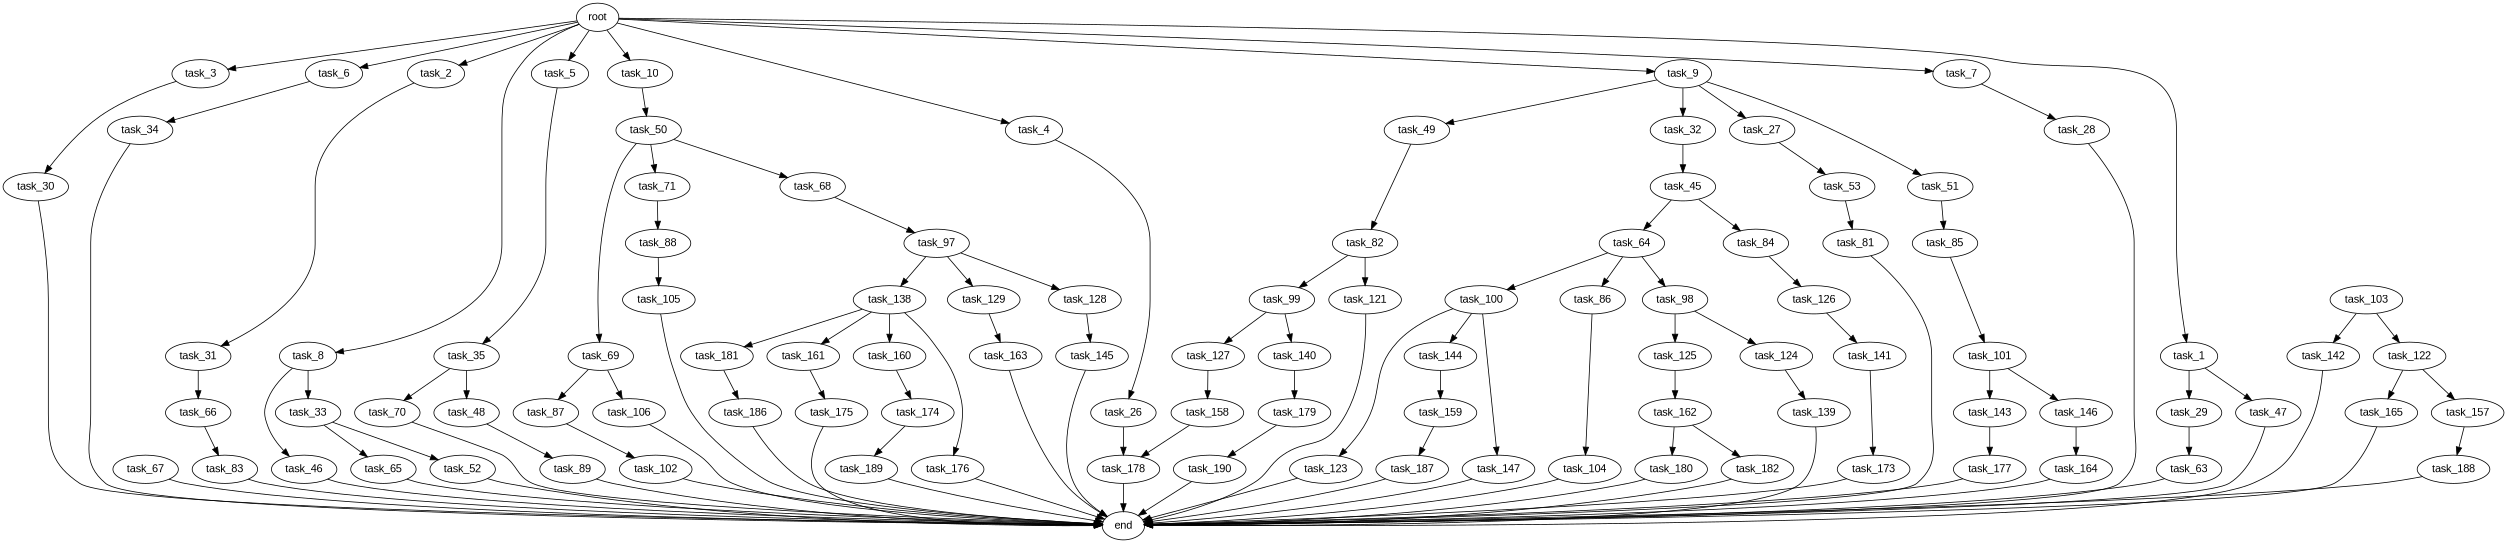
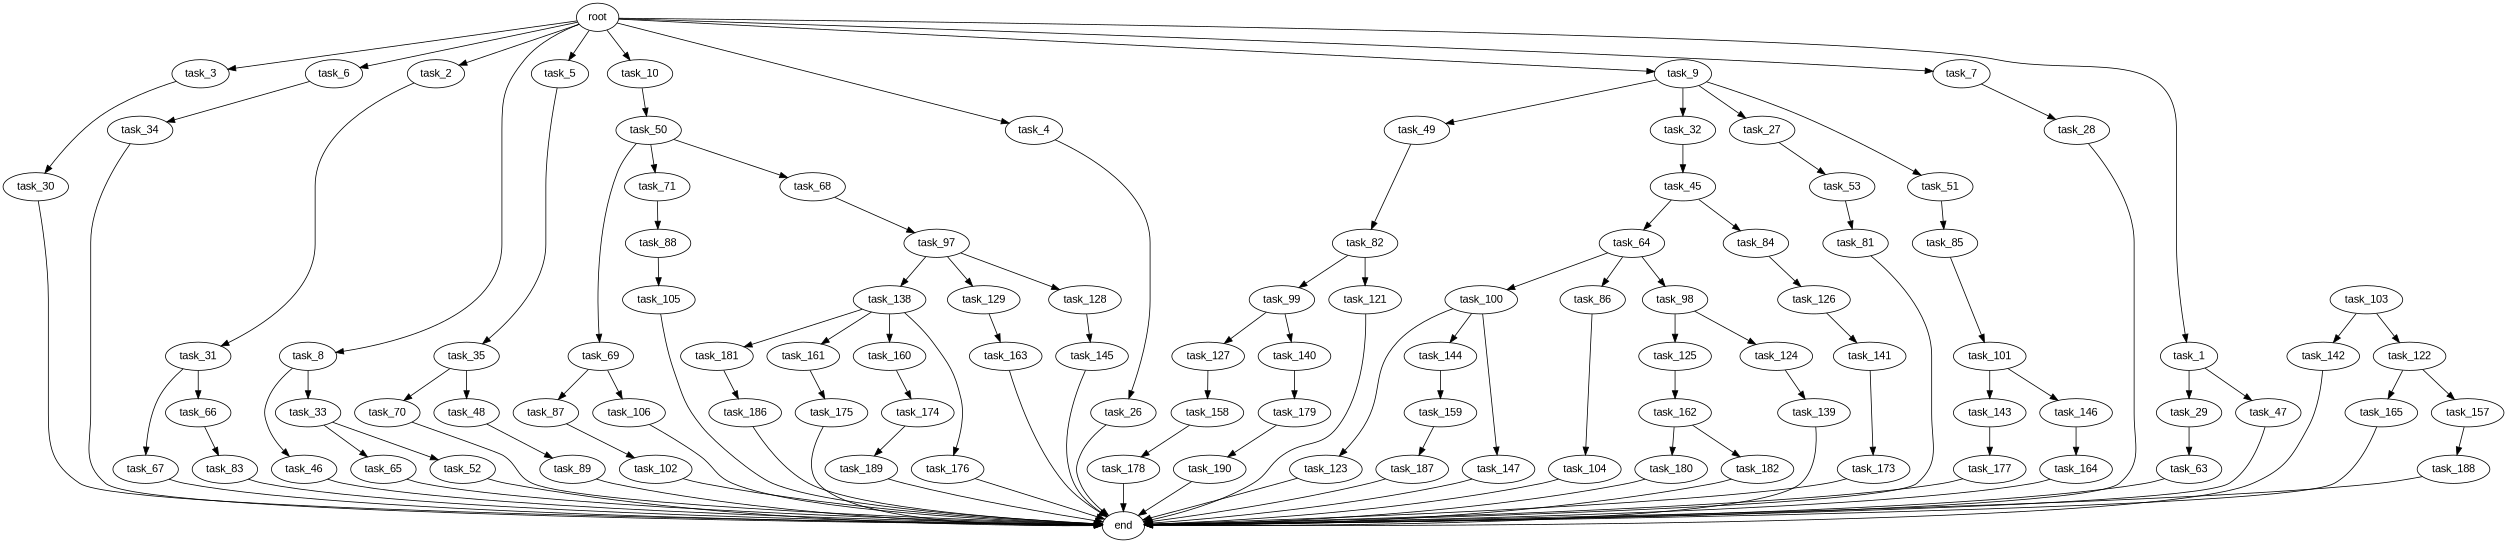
edge "task_31" -> "task_67": added
edge "task_26" -> "task_178": now "task_26" -> "end"
